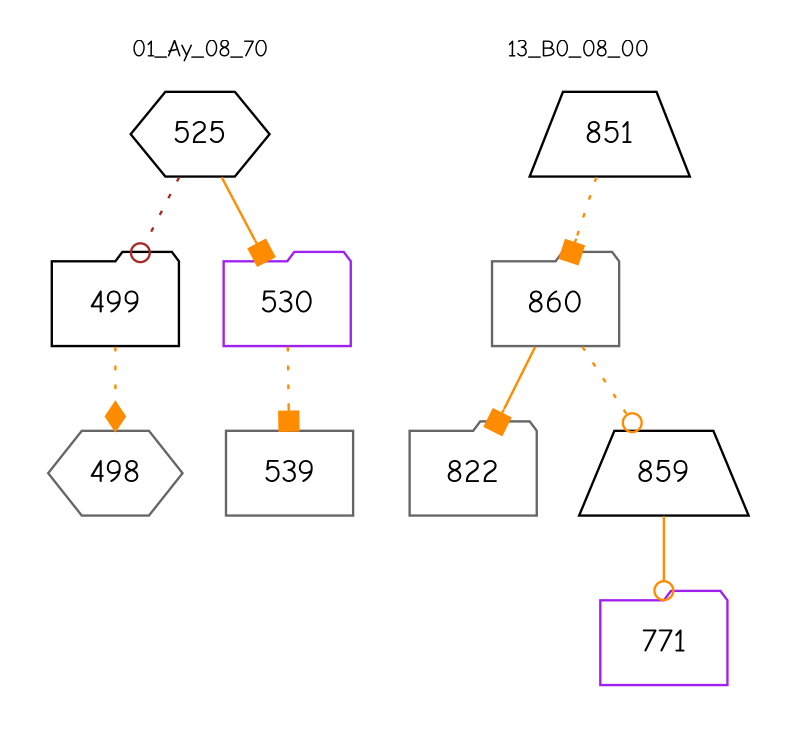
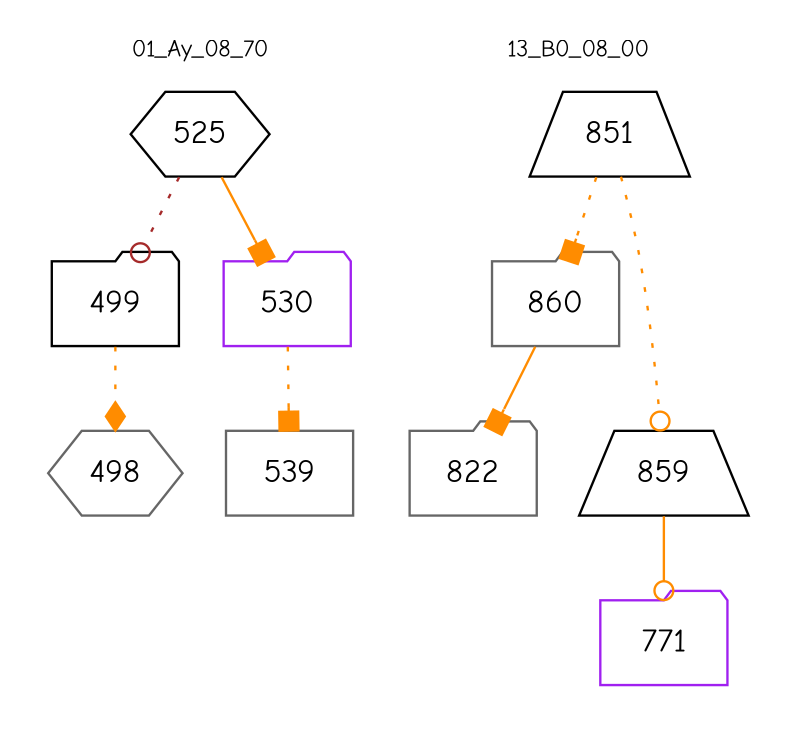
edge "860" -> "859": now "851" -> "859"
